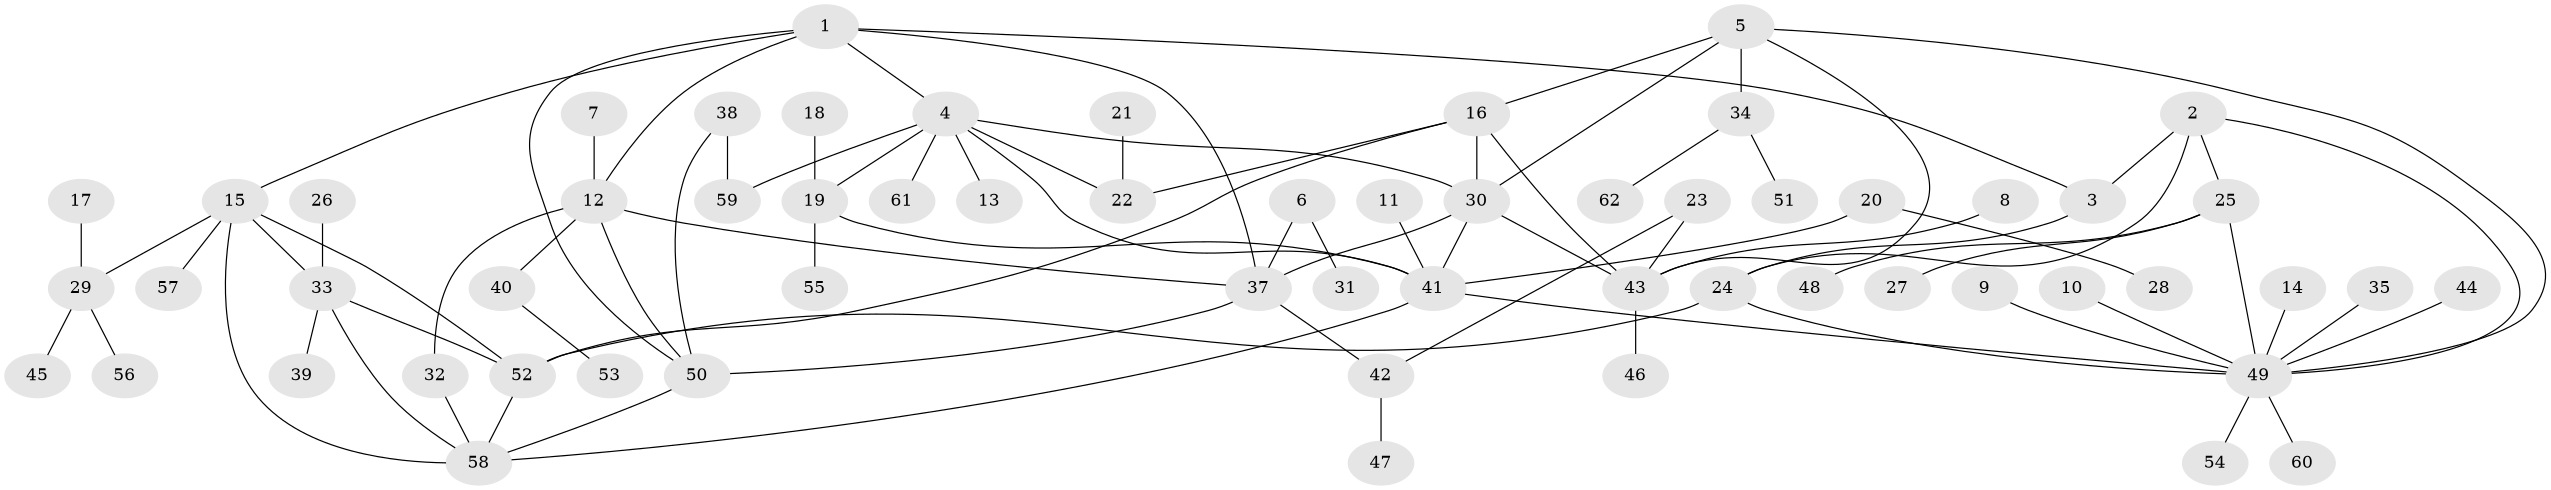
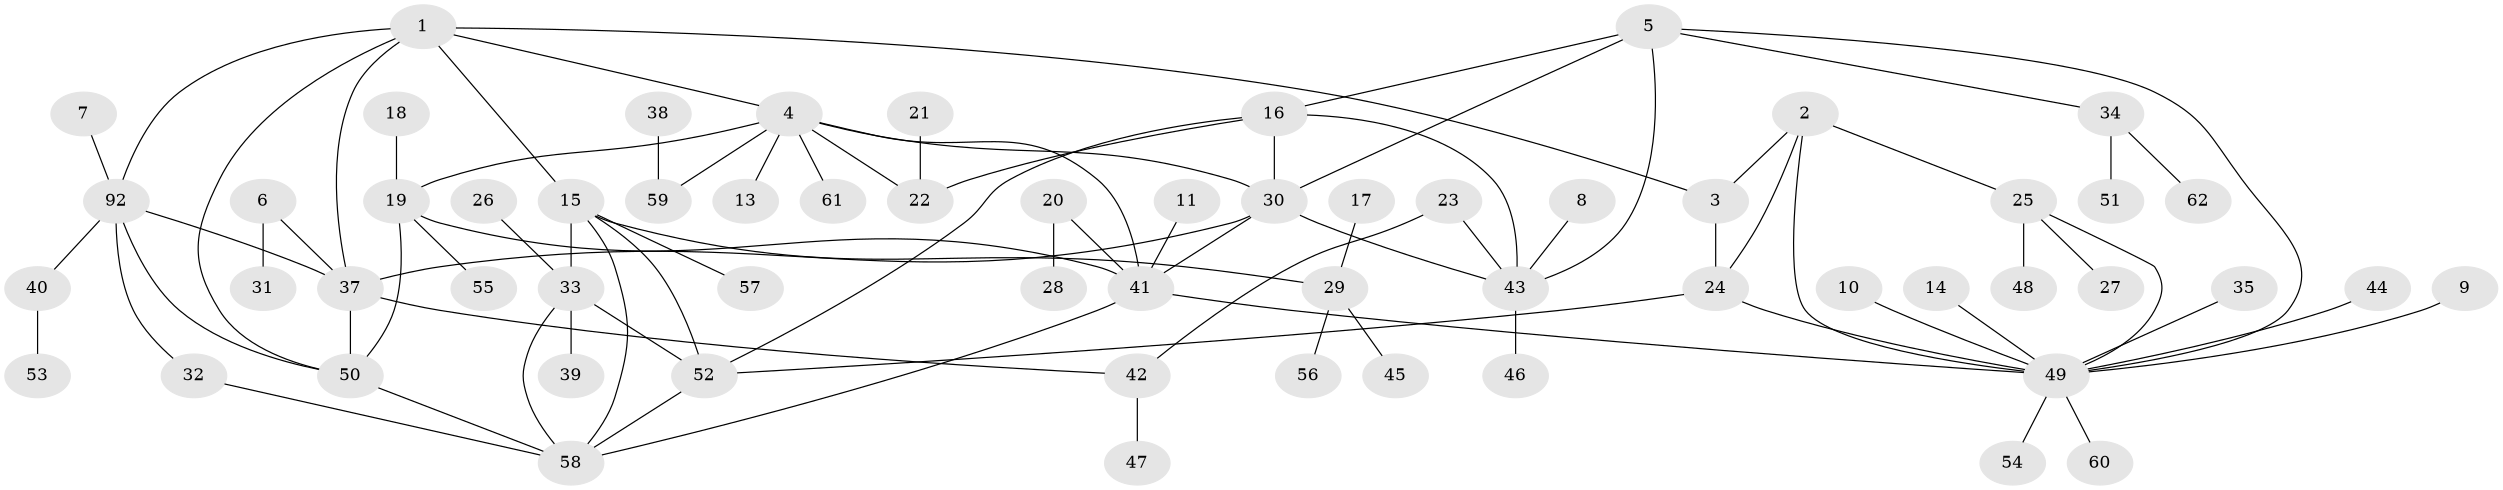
node "12": label "12" -> "92"
edge "38" -- "50": now "19" -- "50"
